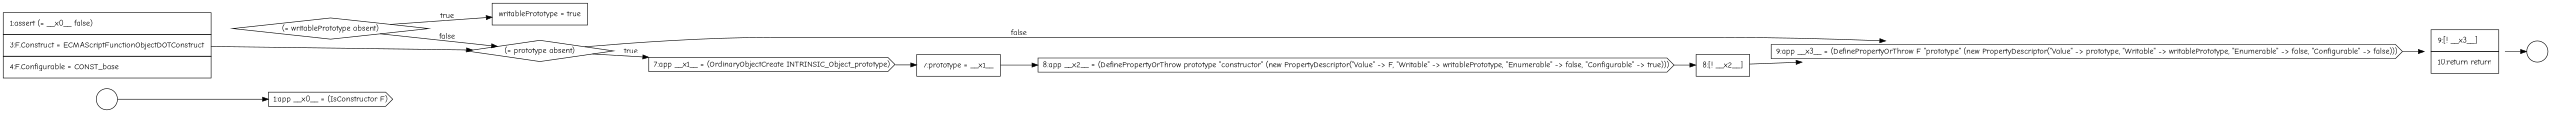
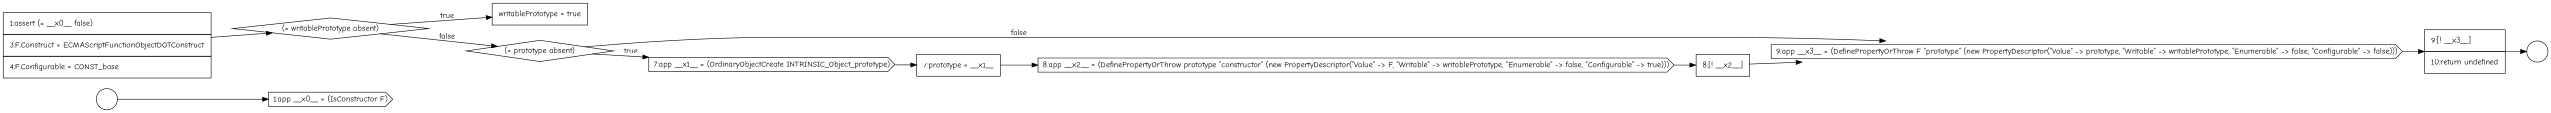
edge "1:assert (= __x0__ false)" -> "(= prototype absent)": now "1:assert (= __x0__ false)" -> "(= writablePrototype absent)"
node "9:[! __x3__]": text "10:return return" -> "10:return undefined"
